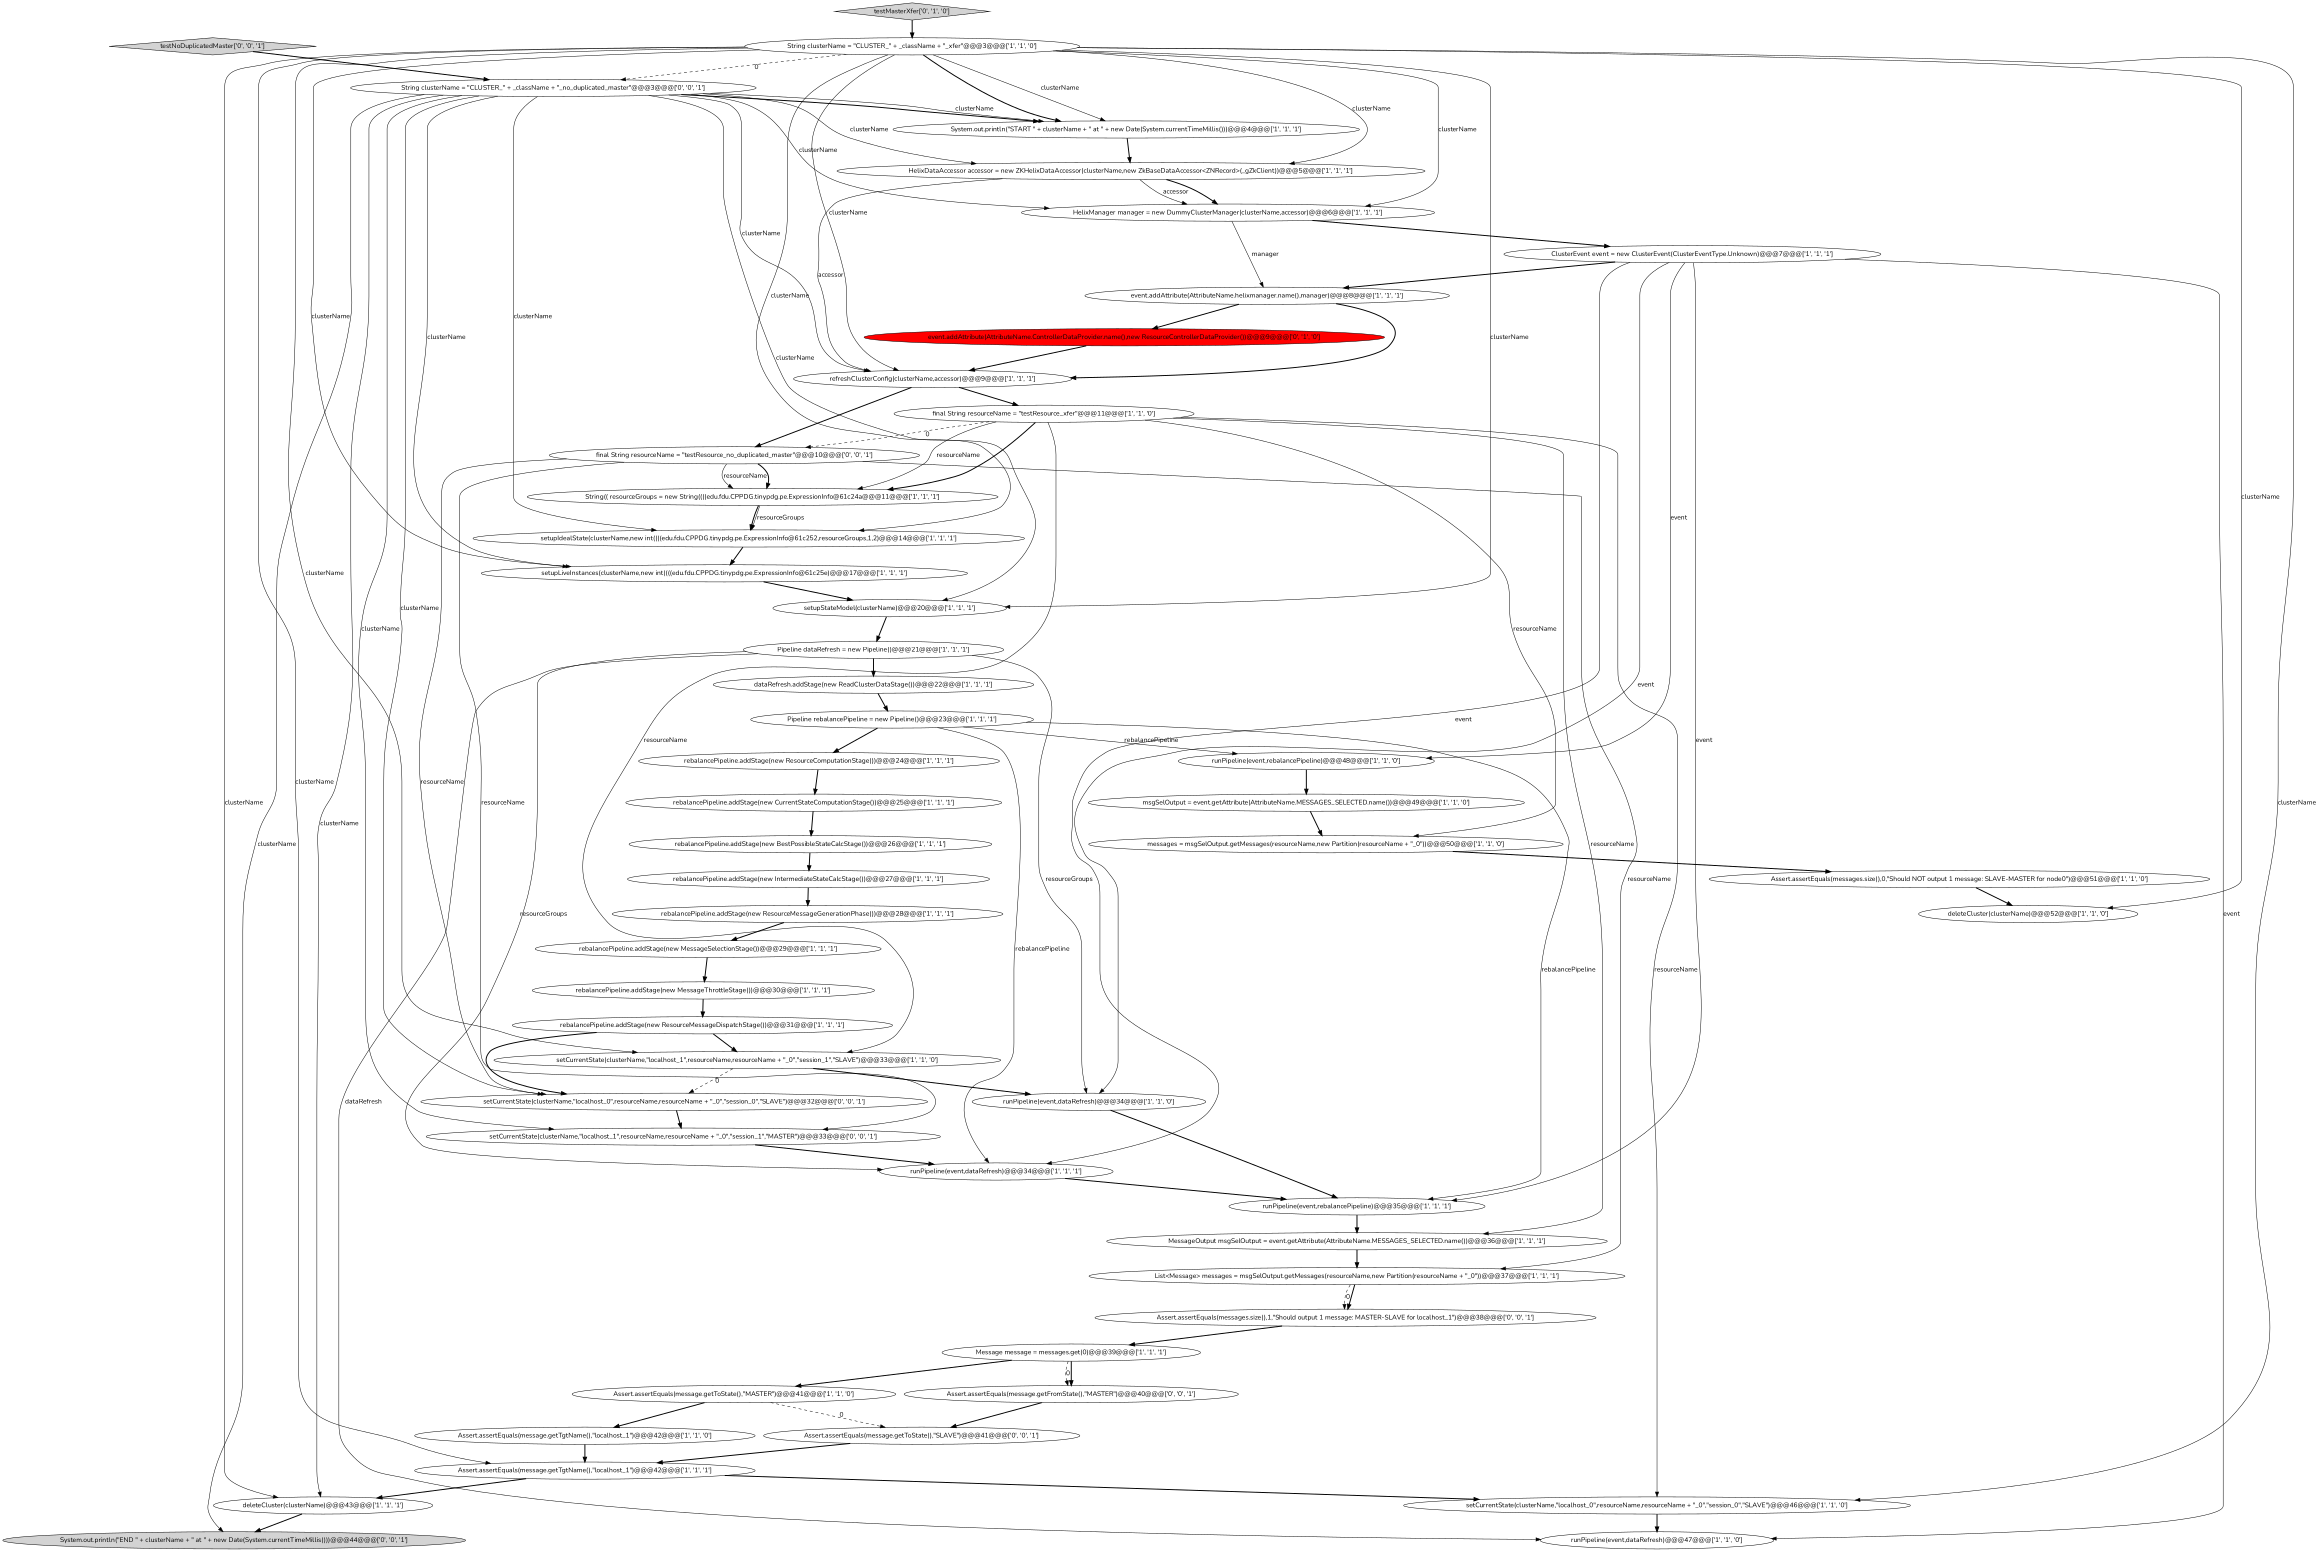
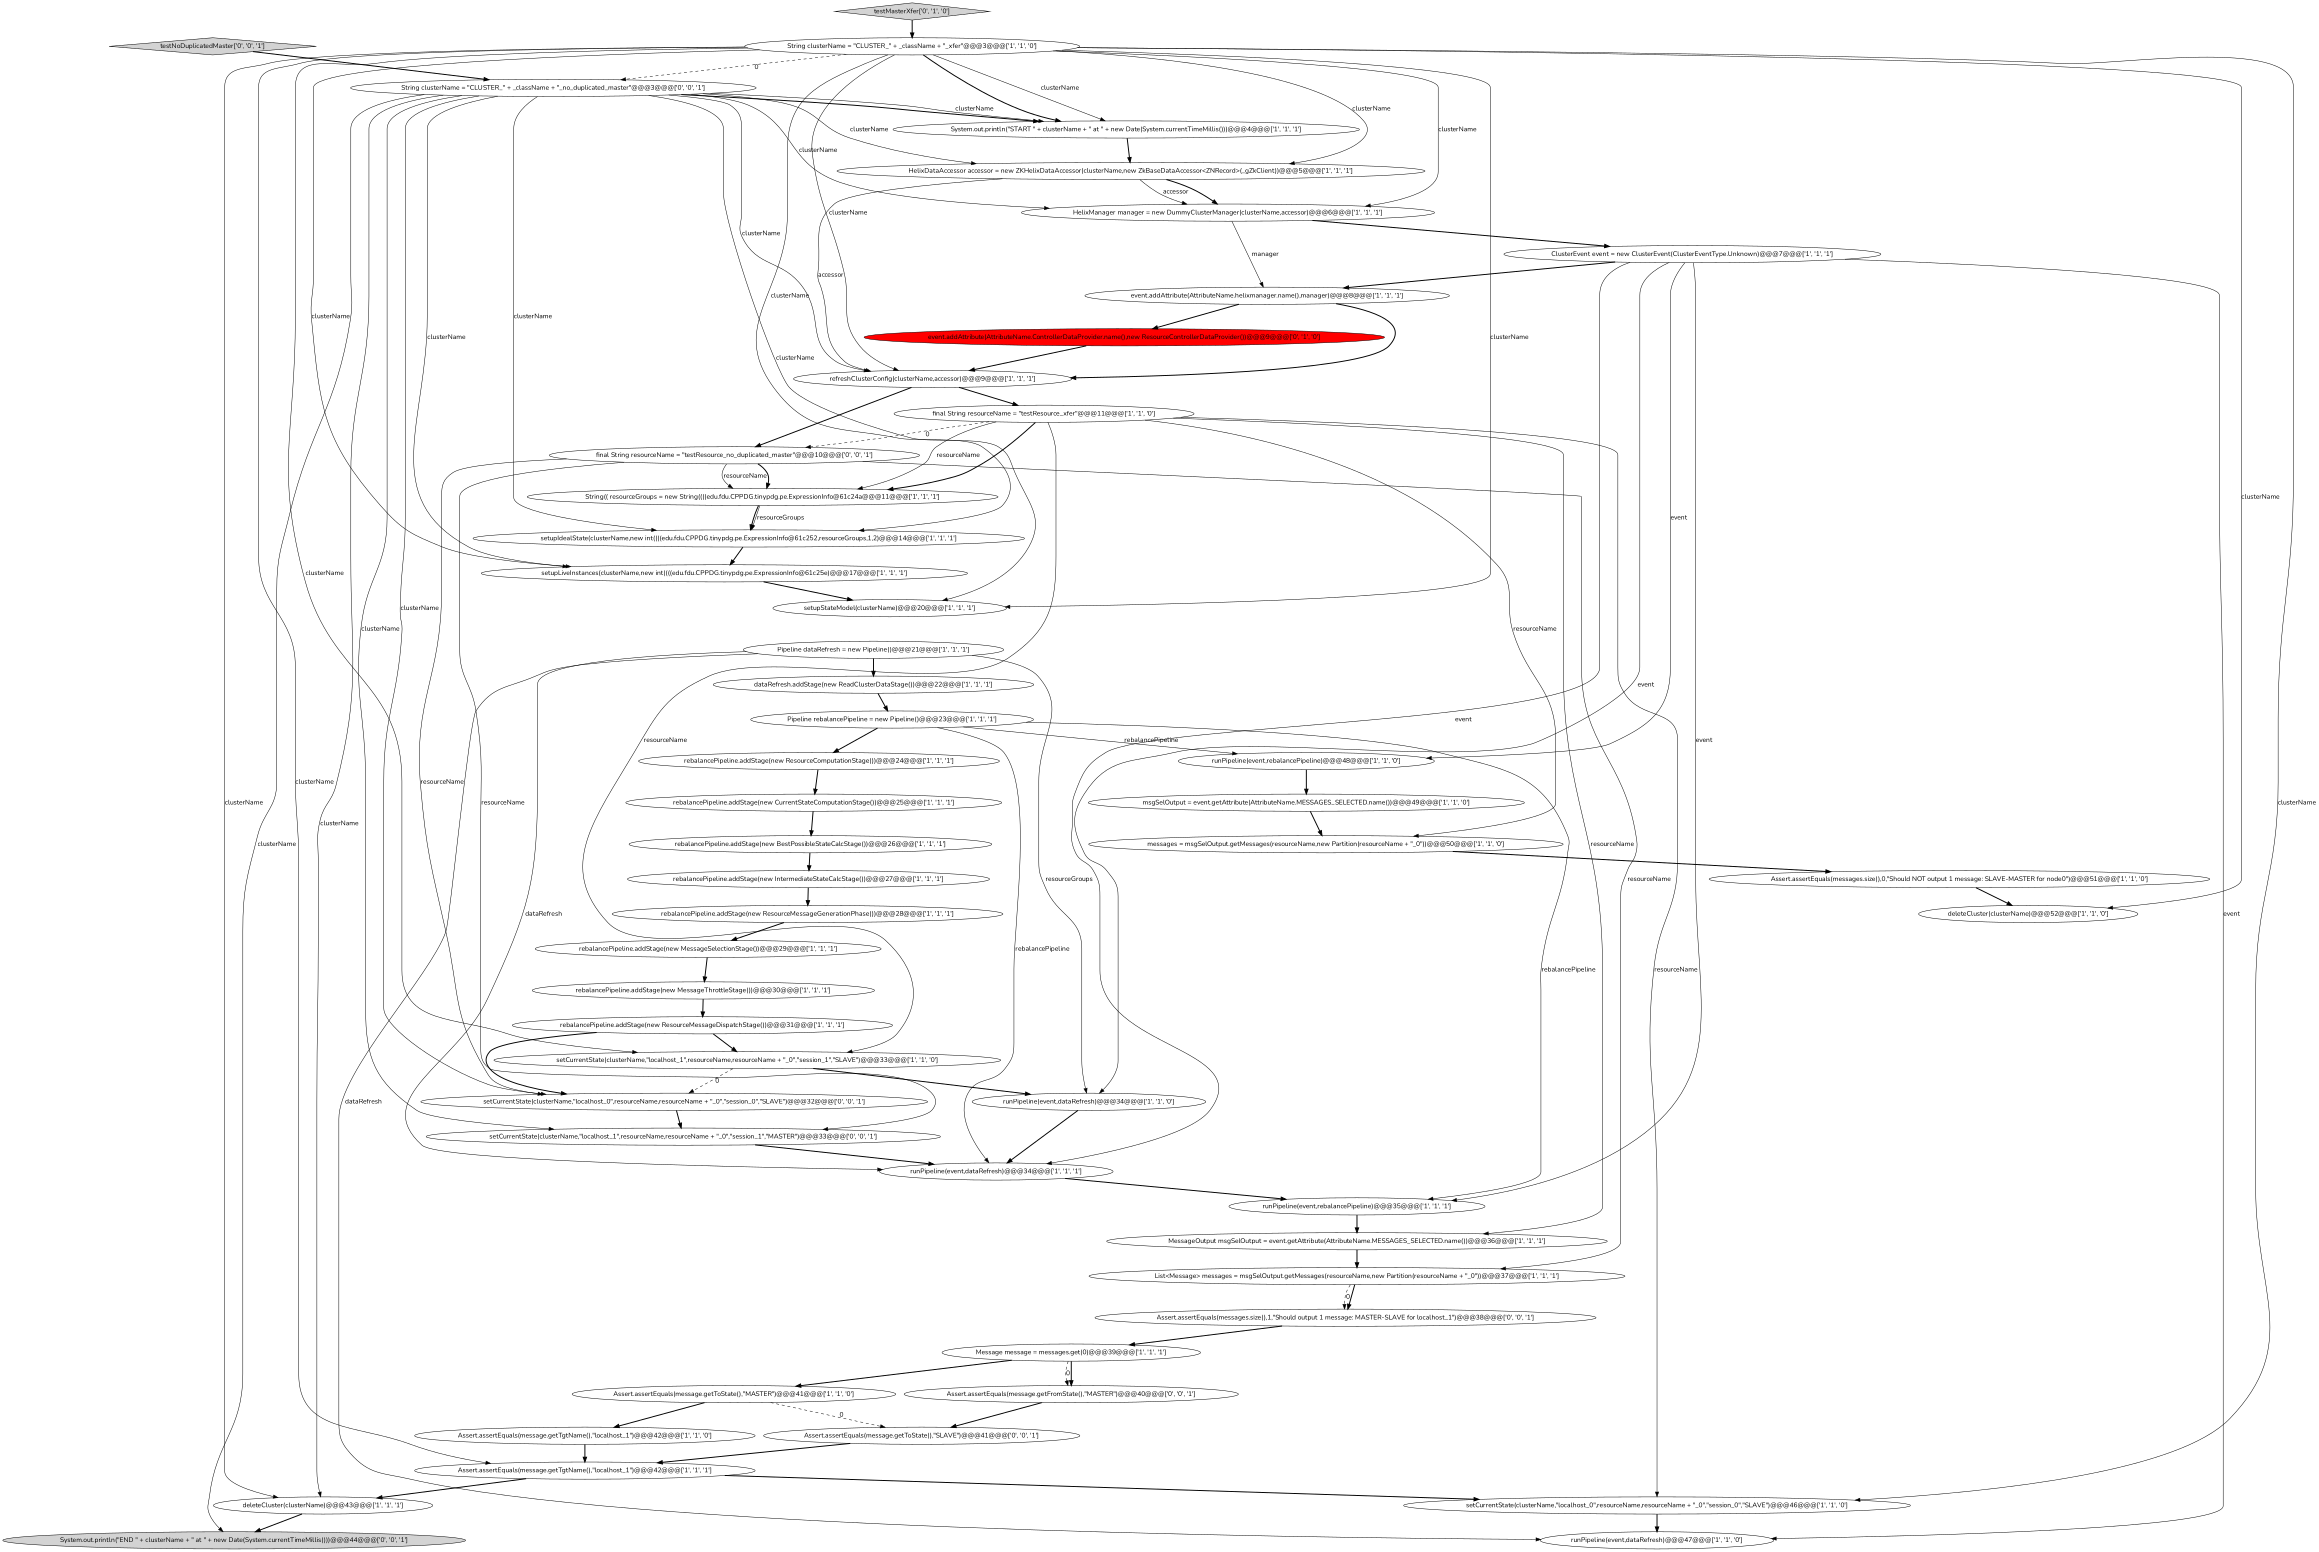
edge "setupStateModel(clusterName)@@@20@@@['1', '1', '1']" -> "Pipeline dataRefresh = new Pipeline()@@@21@@@['1', '1', '1']": removed
edge "Pipeline dataRefresh = new Pipeline()@@@21@@@['1', '1', '1']" -> "runPipeline(event,dataRefresh)@@@34@@@['1', '1', '1']": label "resourceGroups" -> "dataRefresh"
edge "runPipeline(event,dataRefresh)@@@34@@@['1', '1', '0']" -> "runPipeline(event,rebalancePipeline)@@@35@@@['1', '1', '1']": now "runPipeline(event,dataRefresh)@@@34@@@['1', '1', '0']" -> "runPipeline(event,dataRefresh)@@@34@@@['1', '1', '1']"
